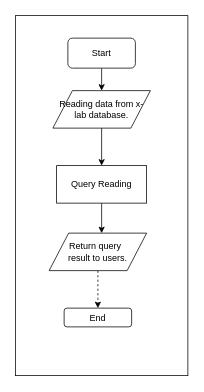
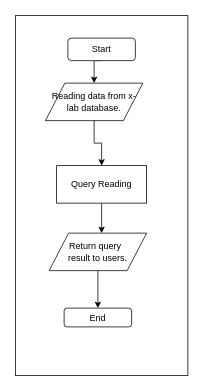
node "Start": size 68x30 -> 68x23
node "Reading data from x-lab database.": moved (102, 109) -> (94, 102)
edge "Return query result to users." -> "End": style dashed -> solid
